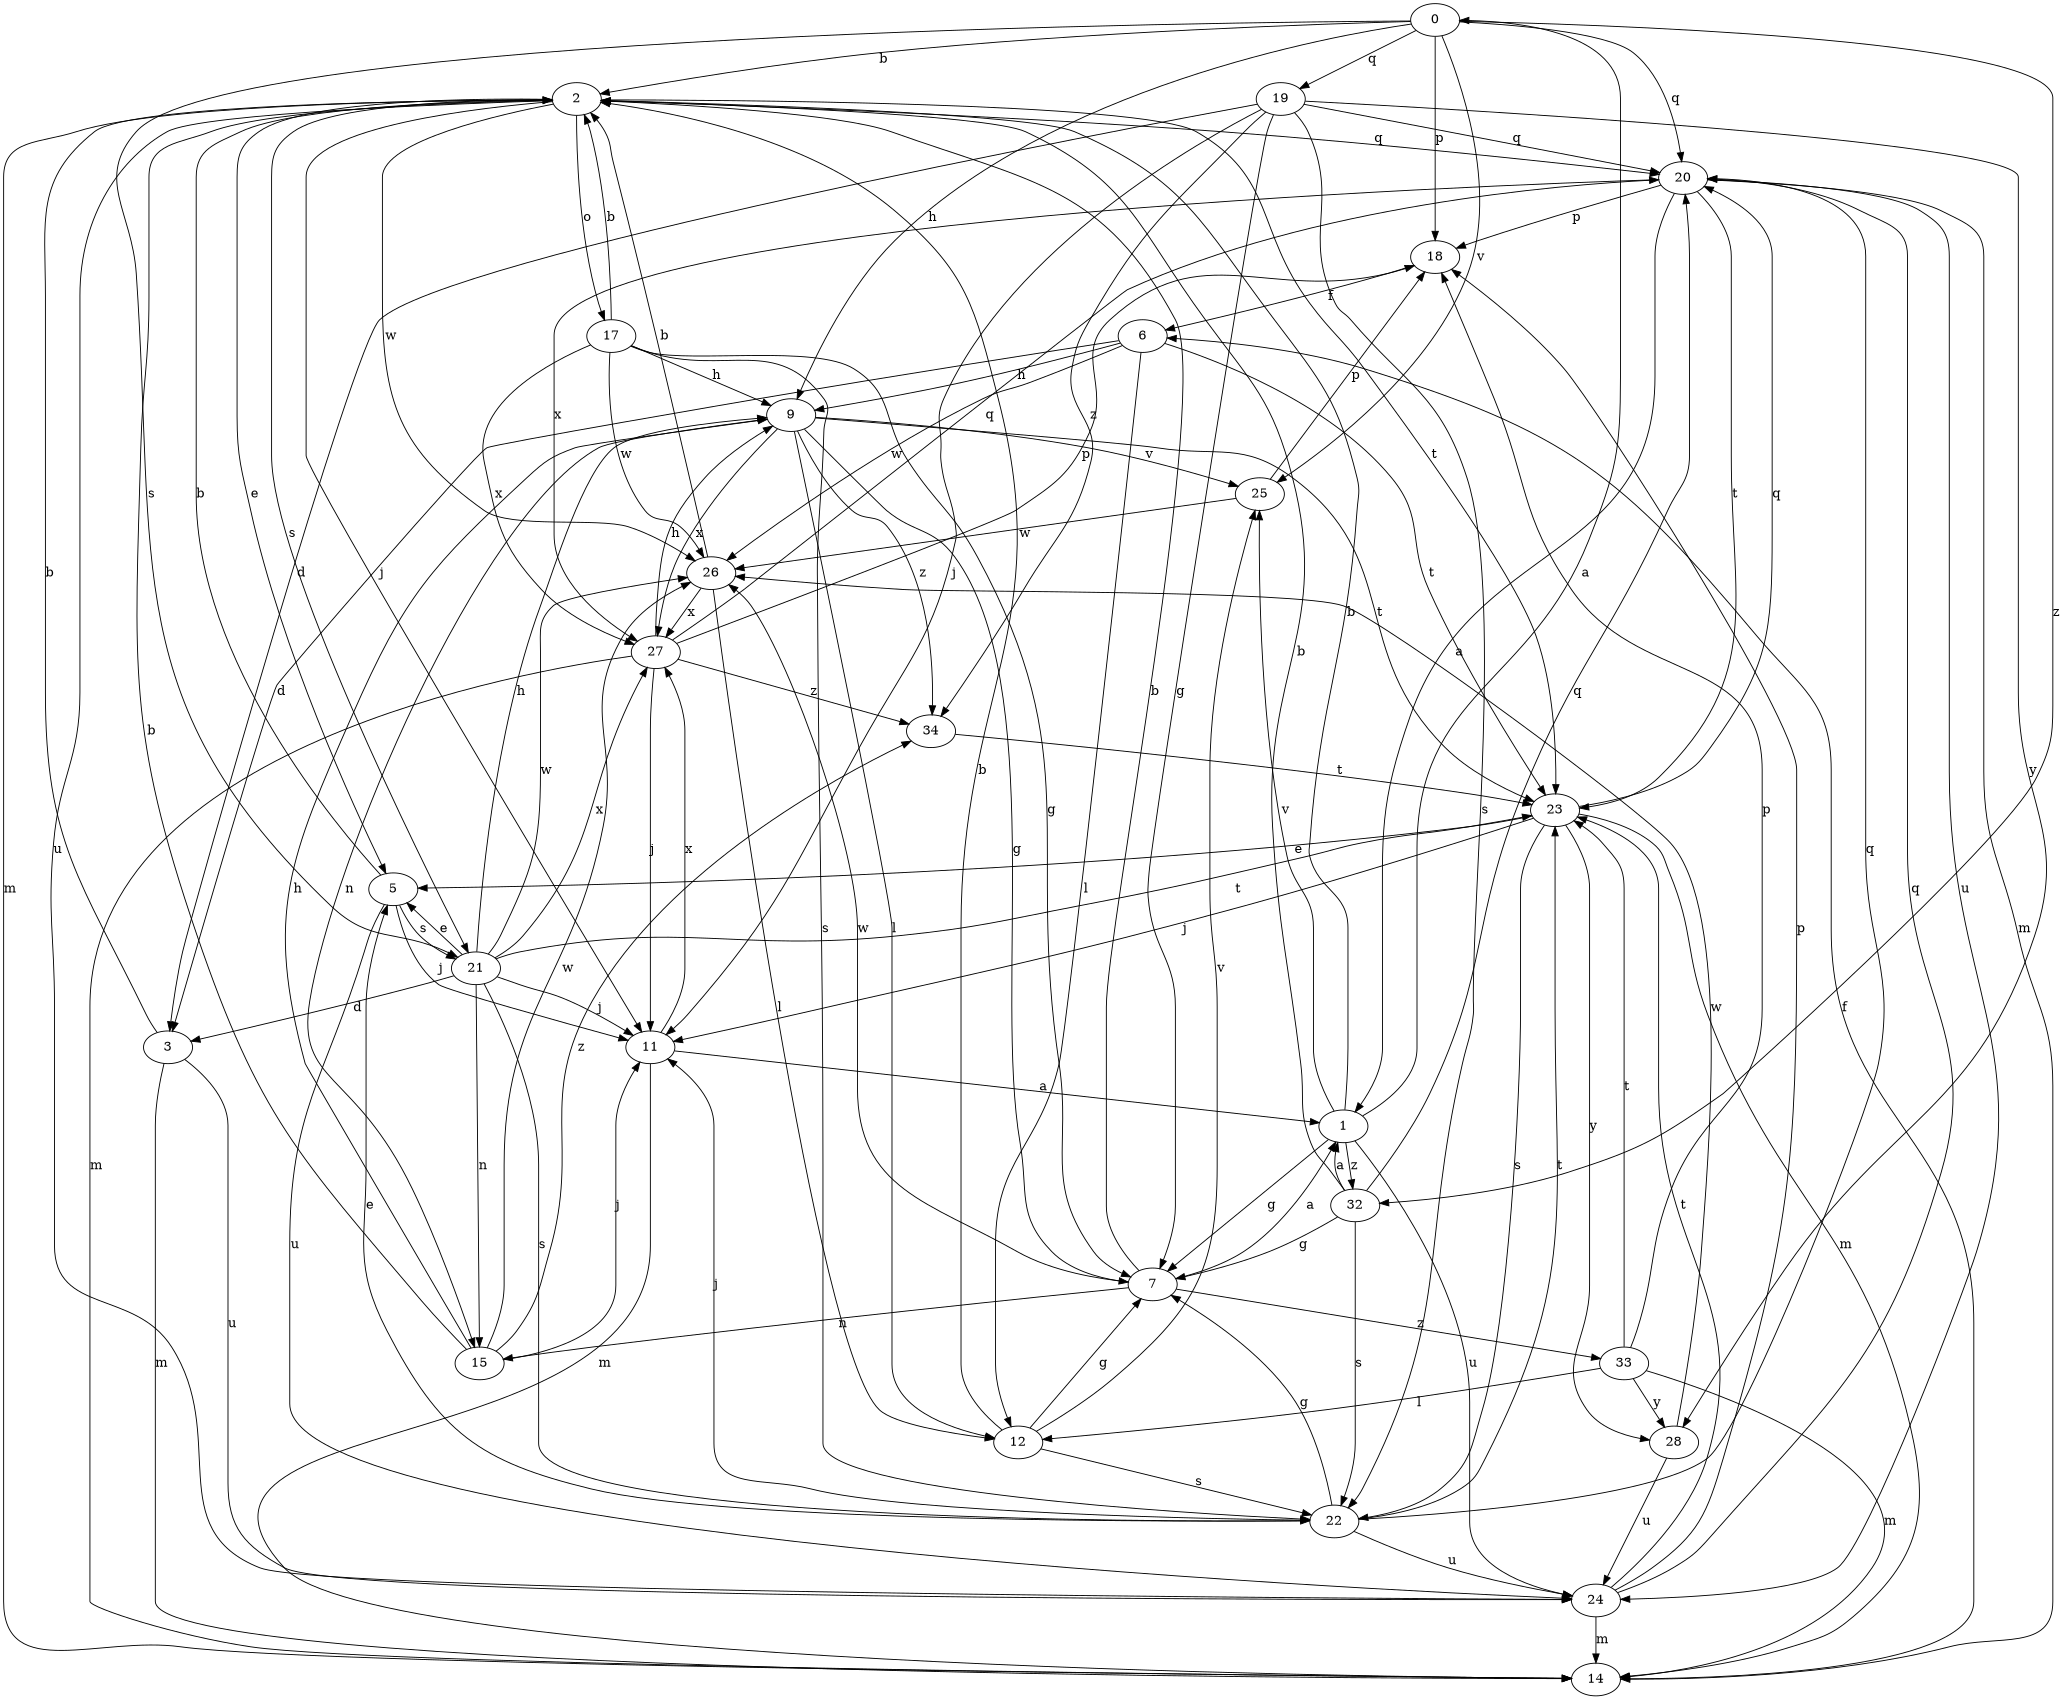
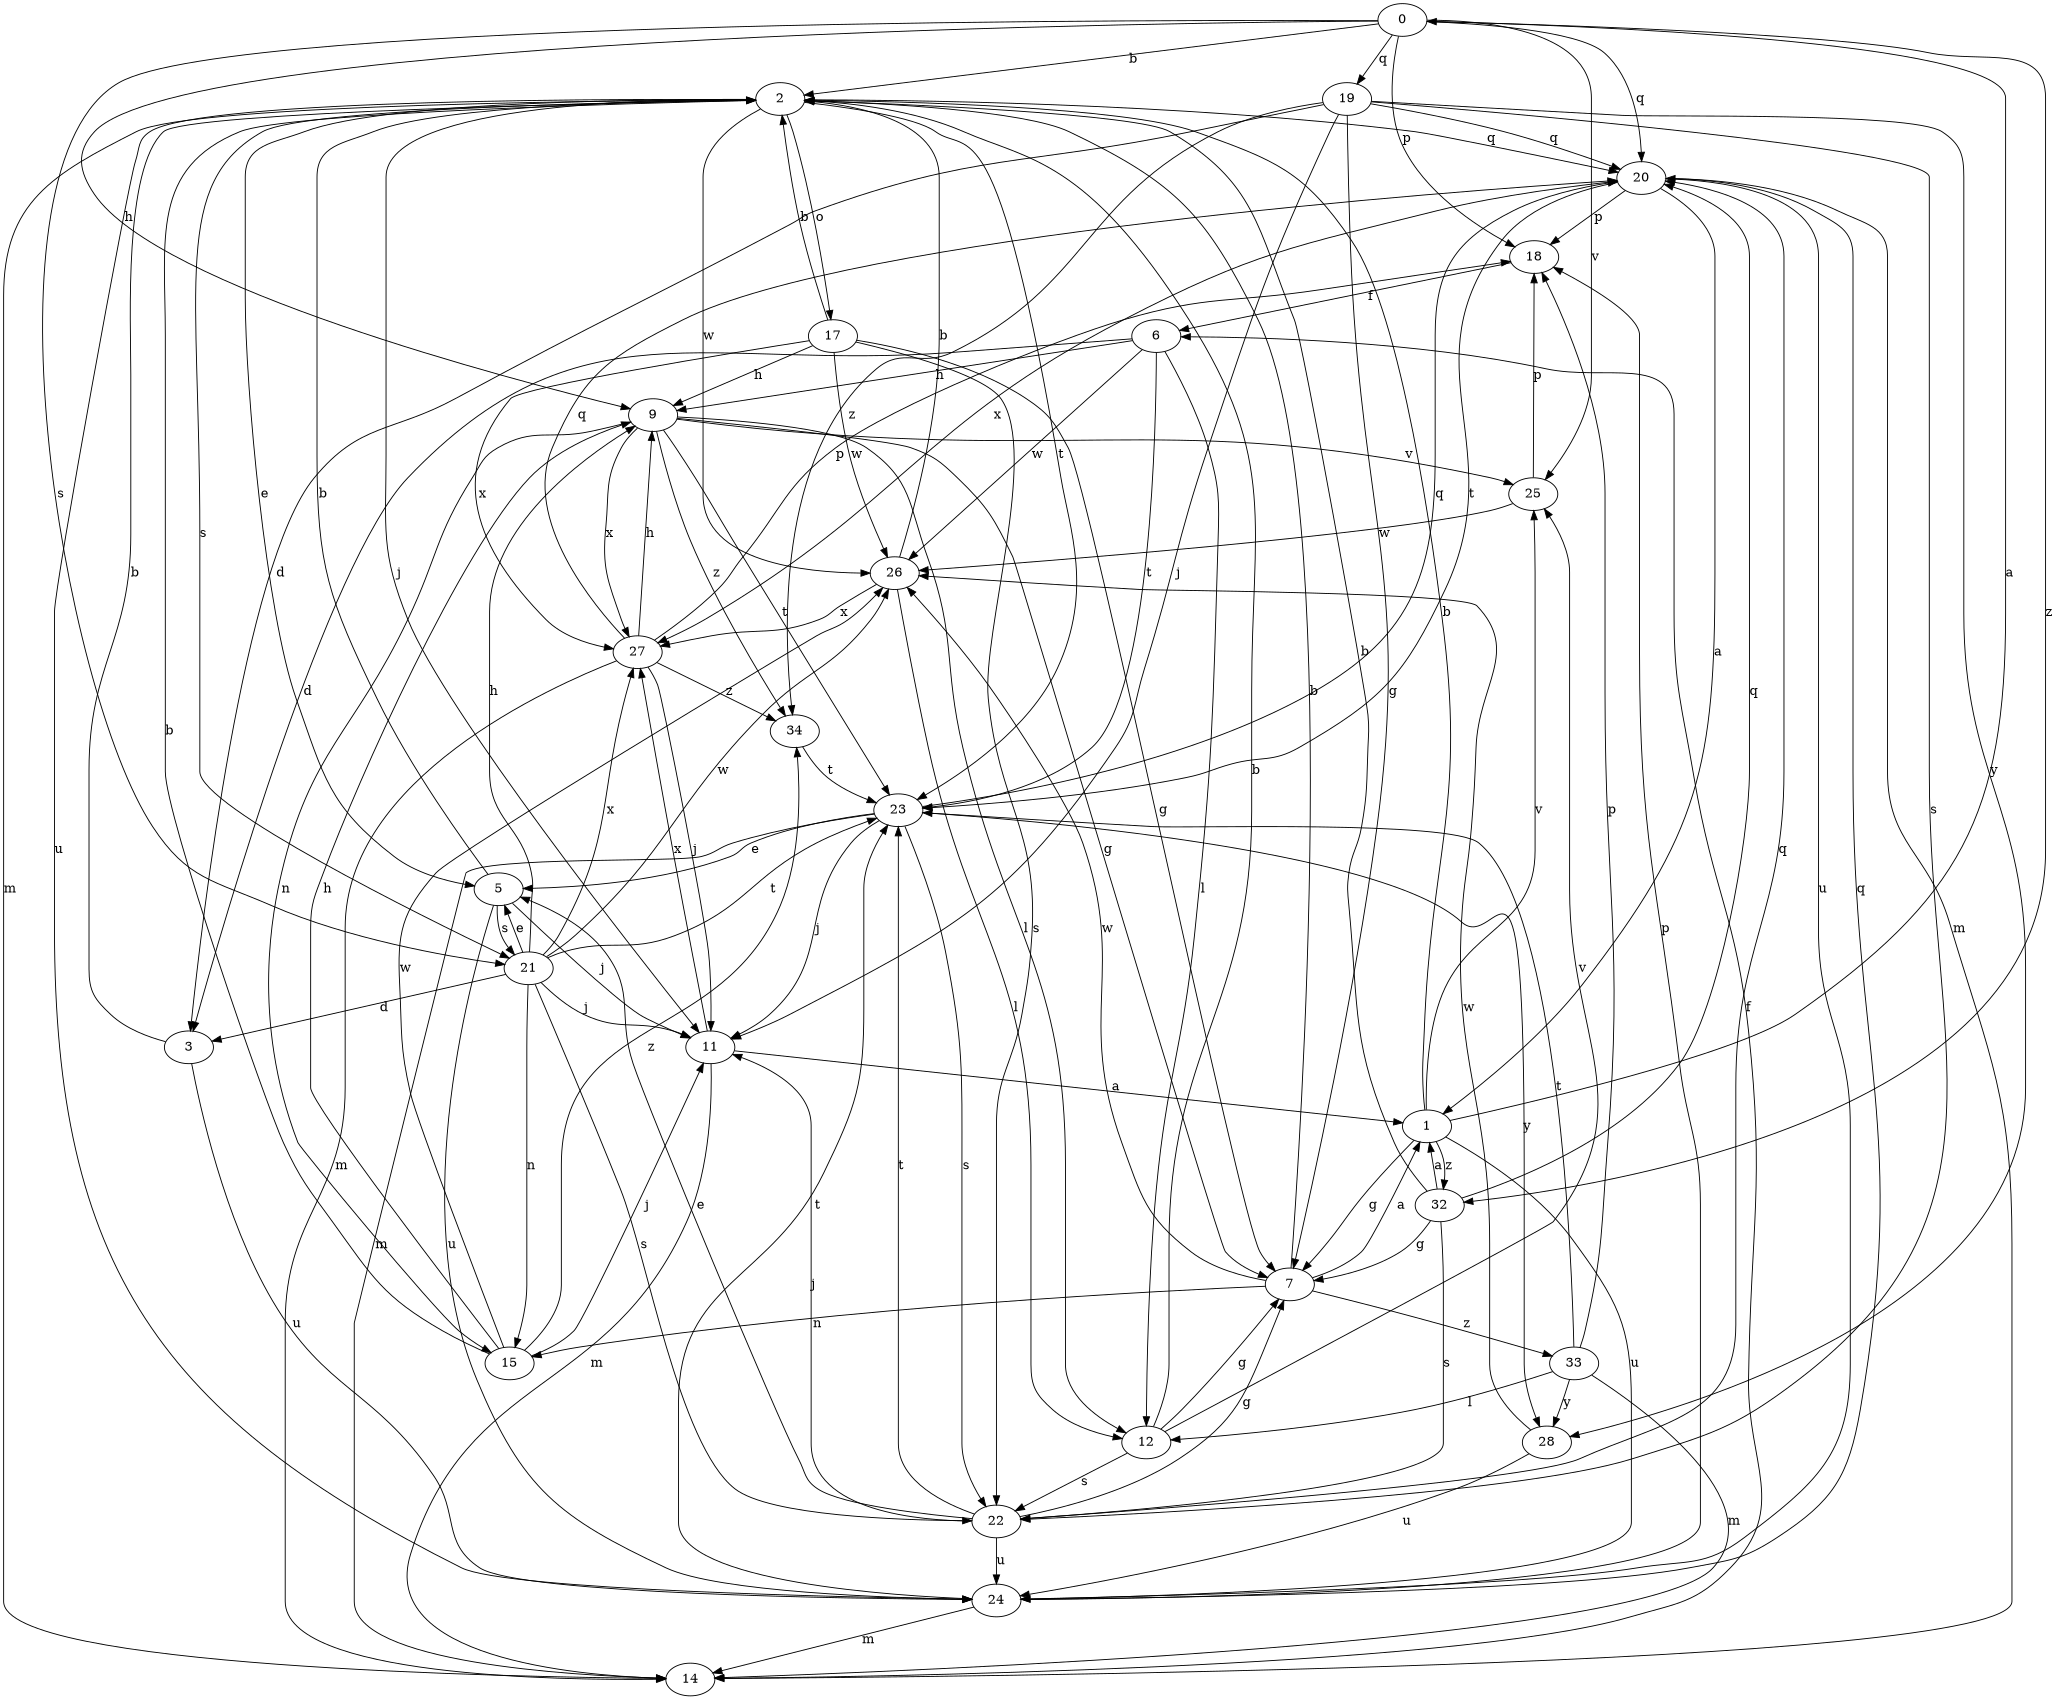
edge "3" -> "14": removed, label "m"
